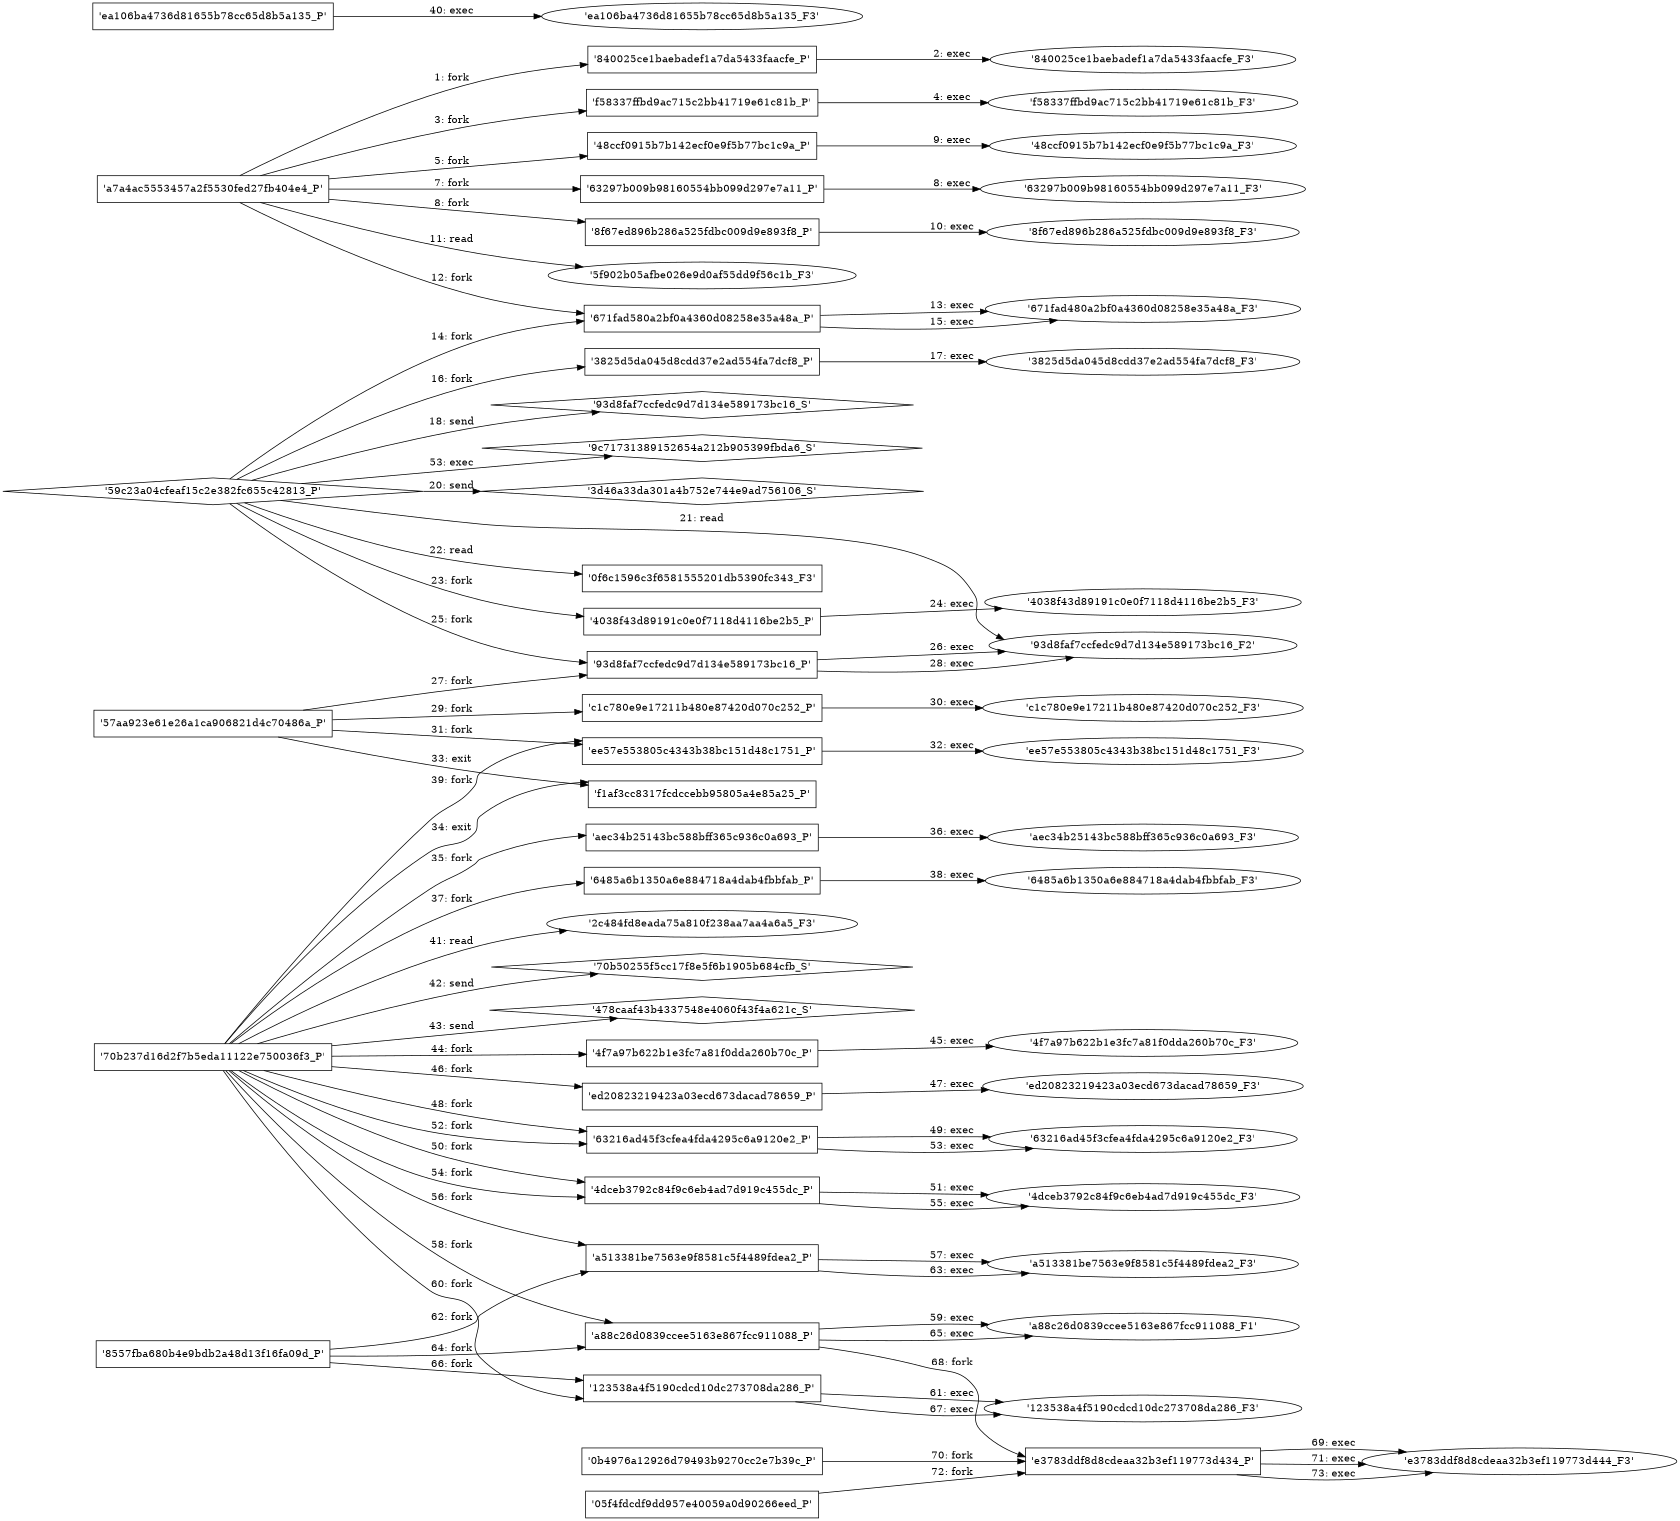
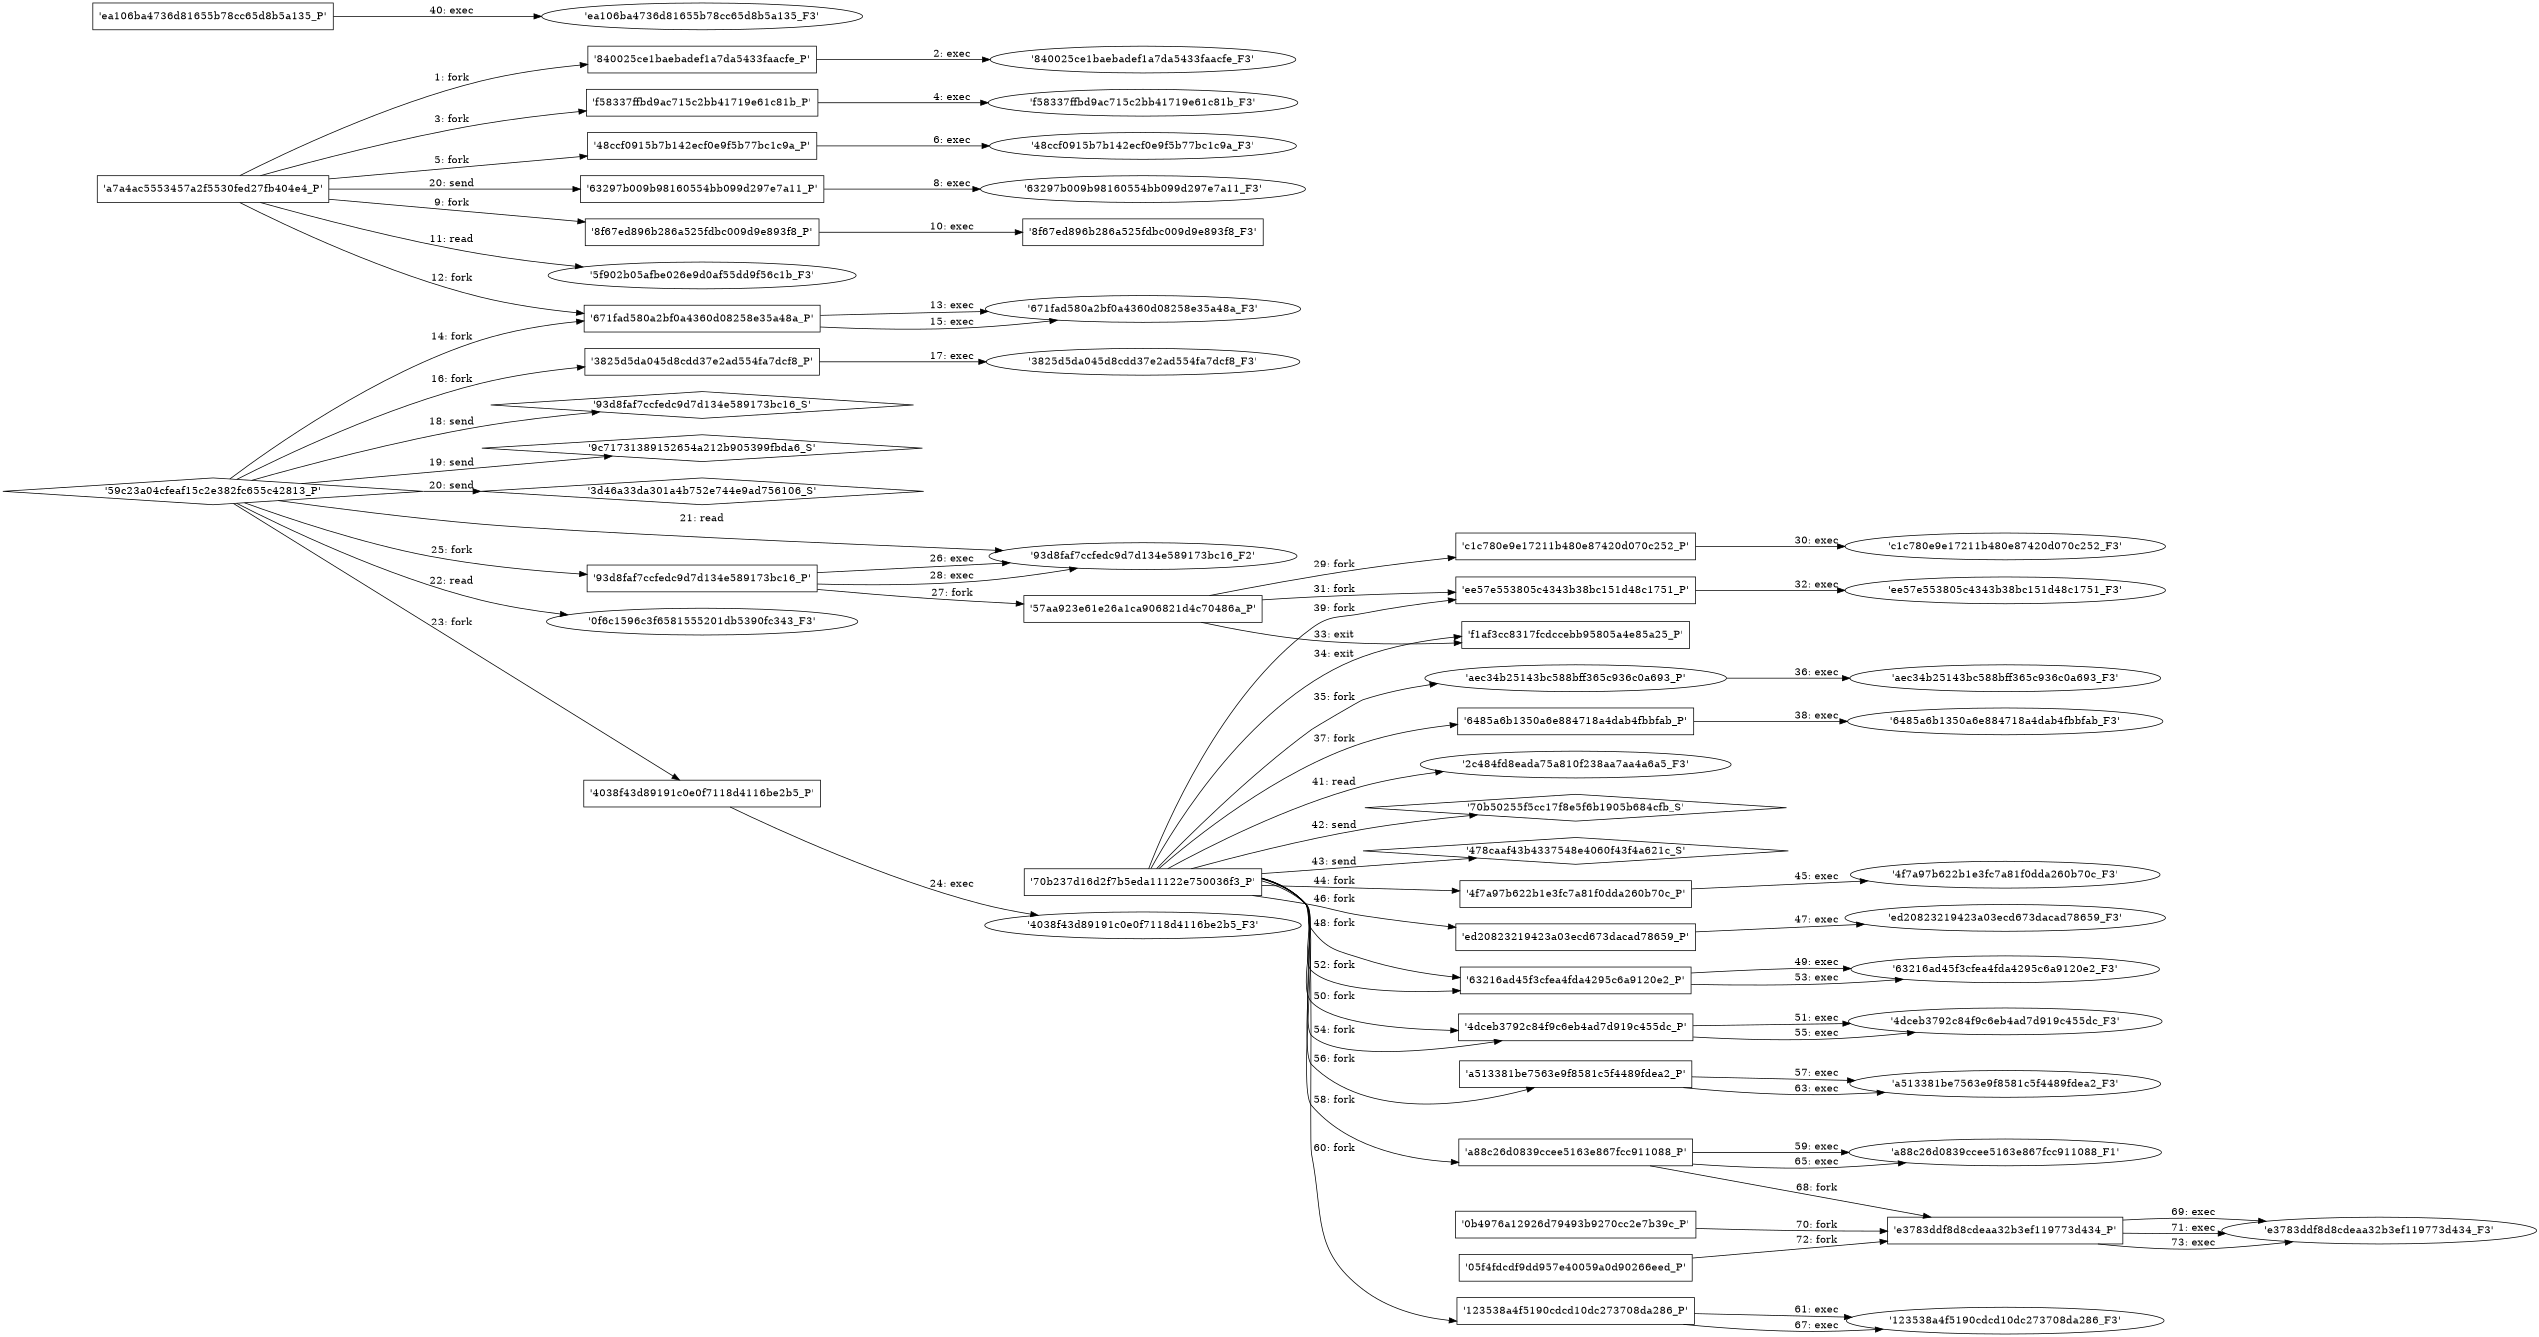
edge "'48ccf0915b7b142ecf0e9f5b77bc1c9a_P'" -> "'48ccf0915b7b142ecf0e9f5b77bc1c9a_F3'": label "9: exec" -> "6: exec"
edge "'a7a4ac5553457a2f5530fed27fb404e4_P'" -> "'63297b009b98160554bb099d297e7a11_P'": label "7: fork" -> "20: send"
edge "'a7a4ac5553457a2f5530fed27fb404e4_P'" -> "'8f67ed896b286a525fdbc009d9e893f8_P'": label "8: fork" -> "9: fork"
node "'8f67ed896b286a525fdbc009d9e893f8_F3'": shape ellipse -> box
node "'671fad480a2bf0a4360d08258e35a48a_F3'": label "'671fad480a2bf0a4360d08258e35a48a_F3'" -> "'671fad580a2bf0a4360d08258e35a48a_F3'"
edge "'59c23a04cfeaf15c2e382fc655c42813_P'" -> "'9c71731389152654a212b905399fbda6_S'": label "53: exec" -> "19: send"
node "'0f6c1596c3f6581555201db5390fc343_F3'": shape box -> ellipse
edge "'57aa923e61e26a1ca906821d4c70486a_P'" -> "'93d8faf7ccfedc9d7d134e589173bc16_P'": reversed
node "'aec34b25143bc588bff365c936c0a693_P'": shape box -> ellipse
node "'8557fba680b4e9bdb2a48d13f16fa09d_P'": removed
node "'e3783ddf8d8cdeaa32b3ef119773d444_F3'": label "'e3783ddf8d8cdeaa32b3ef119773d444_F3'" -> "'e3783ddf8d8cdeaa32b3ef119773d434_F3'"
